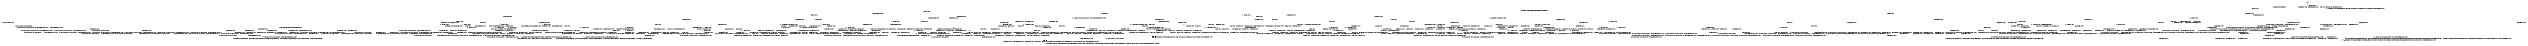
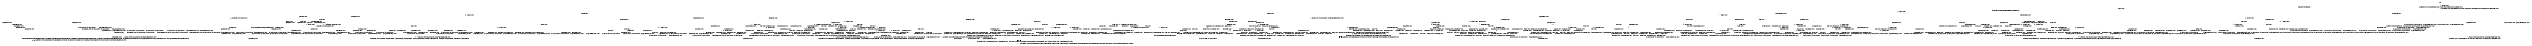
edge "s41" -> "s12": reversed
edge "s76" -> "s38": now "s74" -> "s38"
edge "s79" -> "s56": removed, label "FINISHED / TIMEOUT"
edge "s32" -> "s51": now "s32" -> "s37"
edge "s30" -> "s5": added, label "CHANGE_CIPHER_SPEC / TIMEOUT"
